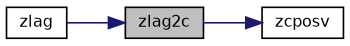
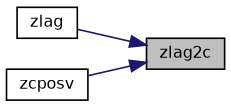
edge "zlag2c" -> "zcposv": reversed
